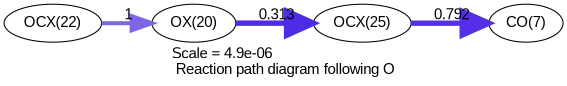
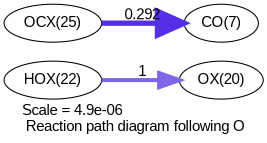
edge "OCX(25)" -> "CO(7)": label " 0.792" -> " 0.292"
node "OCX(22)": label "OCX(22)" -> "HOX(22)"
edge "OX(20)" -> "OCX(25)": removed, label "0.313"
